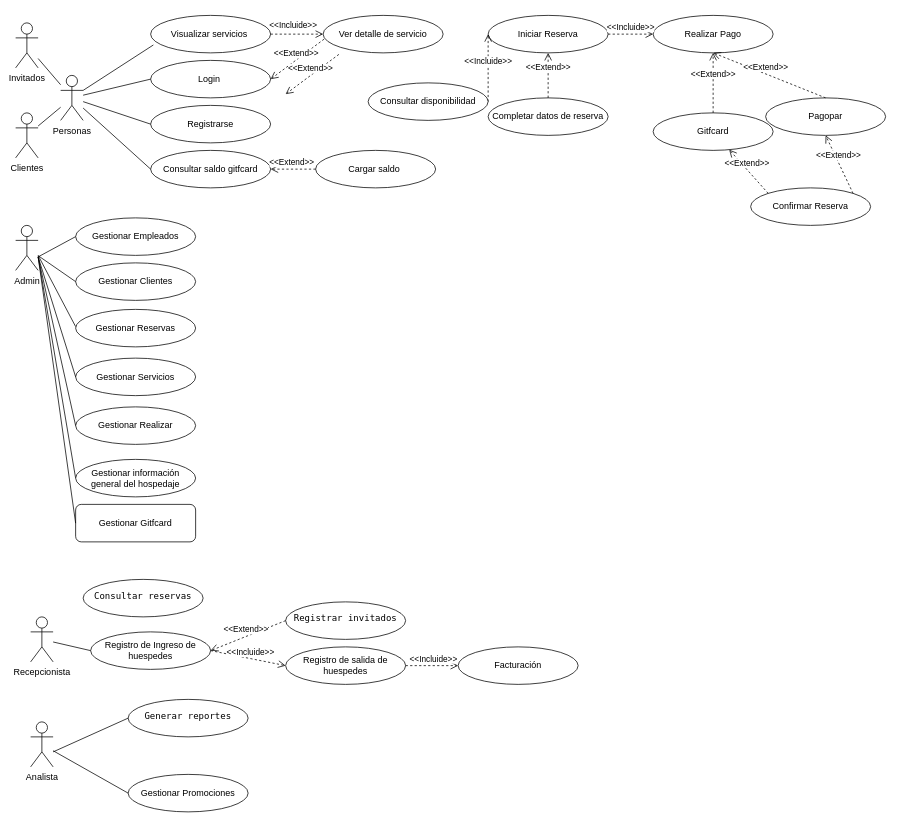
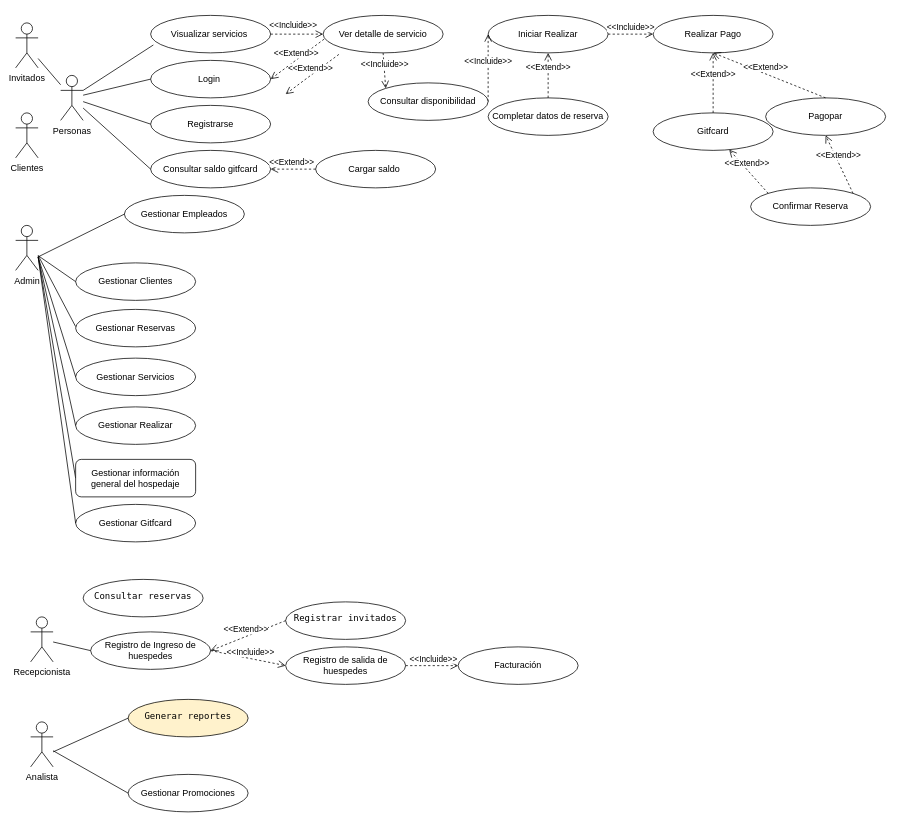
node "Iniciar Reserva": label "Iniciar Reserva" -> "Iniciar Realizar"
edge "Ver detalle de servicio" -> "Consultar disponibilidad": added, label "<<Incluide>>"
edge "Personas" -- "Clientes": removed
node "Gestionar Empleados": moved (135, 237) -> (184, 214)
node "Gestionar información general del hospedaje": shape ellipse -> rounded rectangle
node "Gestionar Gitfcard": shape rounded rectangle -> ellipse
node "Generar reportes": fillcolor #ffffff -> #fff2cc
